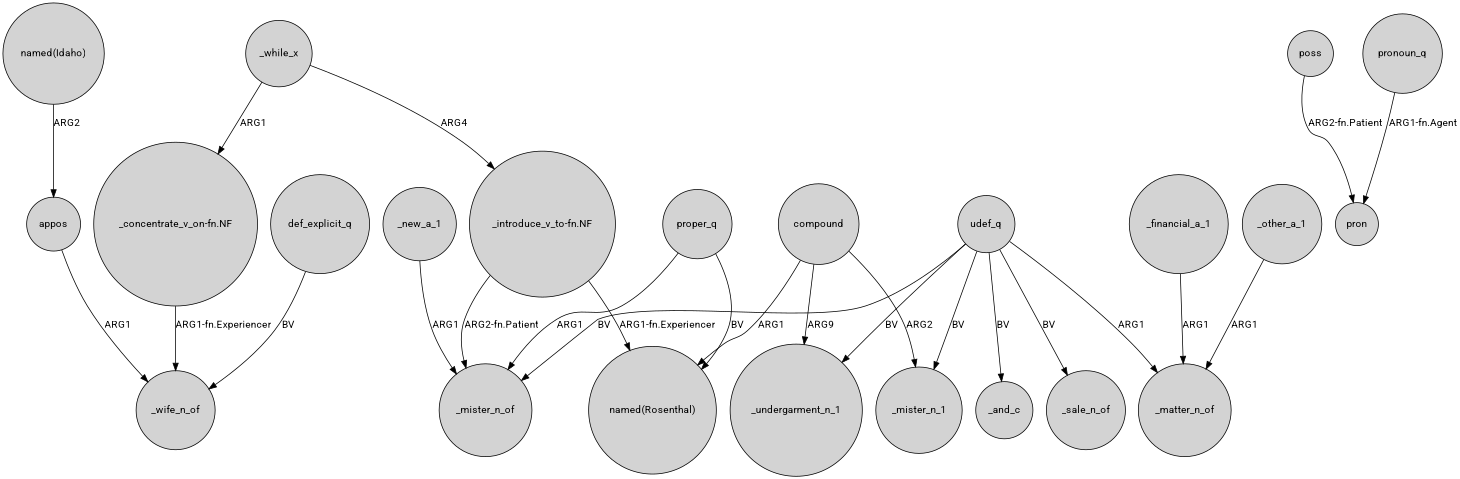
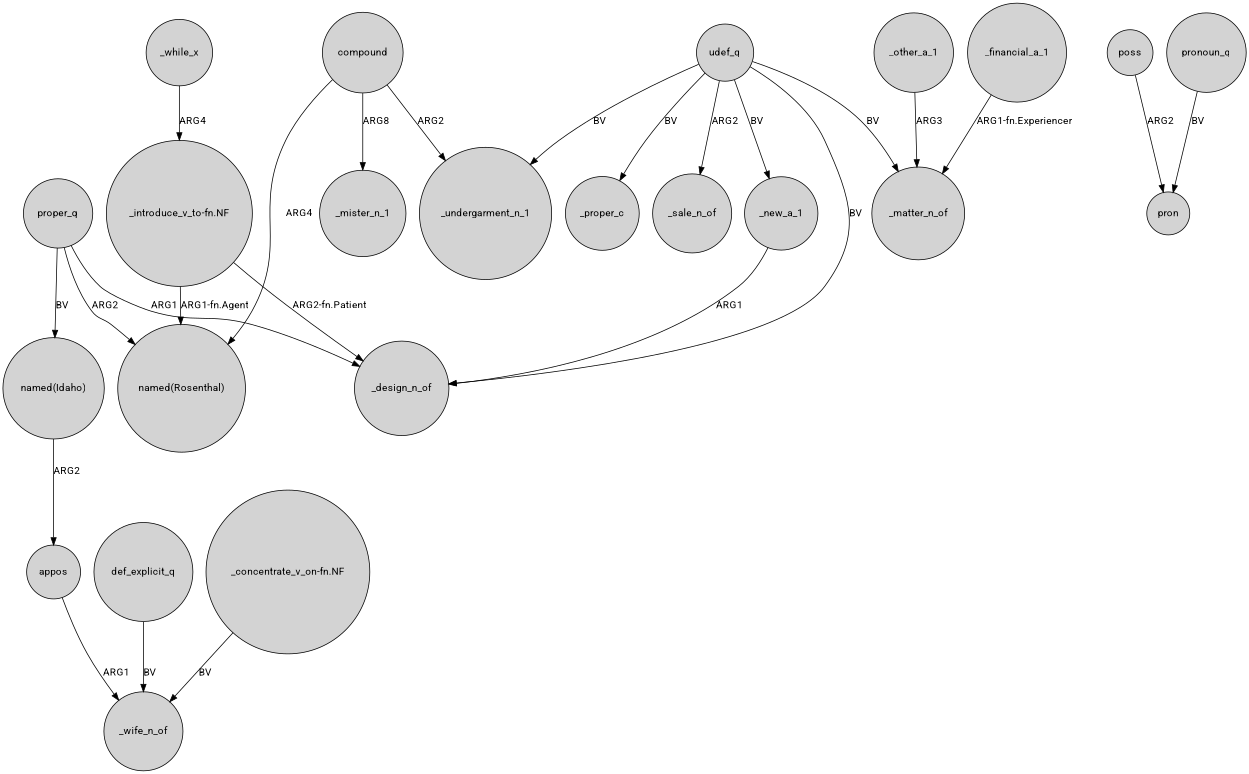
edge "_while_x" -> "_concentrate_v_on-fn.NF": removed, label "ARG1"
edge "poss" -> "pron": label "ARG2-fn.Patient" -> "ARG2"
edge "pronoun_q" -> "pron": label "ARG1-fn.Agent" -> "BV"
edge "proper_q" -> "named(Idaho)": added, label "BV"
edge "udef_q" -> "_mister_n_1": now "udef_q" -> "_new_a_1"
edge "_concentrate_v_on-fn.NF" -> "_wife_n_of": label "ARG1-fn.Experiencer" -> "BV"
edge "_introduce_v_to-fn.NF" -> "named(Rosenthal)": label "ARG1-fn.Experiencer" -> "ARG1-fn.Agent"
edge "proper_q" -> "named(Rosenthal)": label "BV" -> "ARG2"
edge "compound" -> "named(Rosenthal)": label "ARG1" -> "ARG4"
edge "compound" -> "_undergarment_n_1": label "ARG9" -> "ARG2"
edge "compound" -> "_mister_n_1": label "ARG2" -> "ARG8"
edge "udef_q" -> "_sale_n_of": label "BV" -> "ARG2"
edge "udef_q" -> "_matter_n_of": label "ARG1" -> "BV"
edge "_financial_a_1" -> "_matter_n_of": label "ARG1" -> "ARG1-fn.Experiencer"
edge "_other_a_1" -> "_matter_n_of": label "ARG1" -> "ARG3"
node "_mister_n_of": label "_mister_n_of" -> "_design_n_of"
node "_and_c": label "_and_c" -> "_proper_c"
